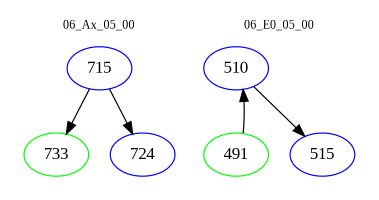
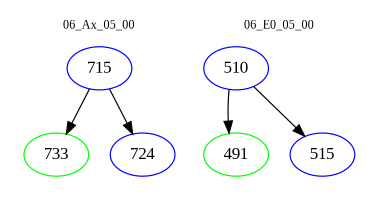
edge "491" -> "510": reversed
